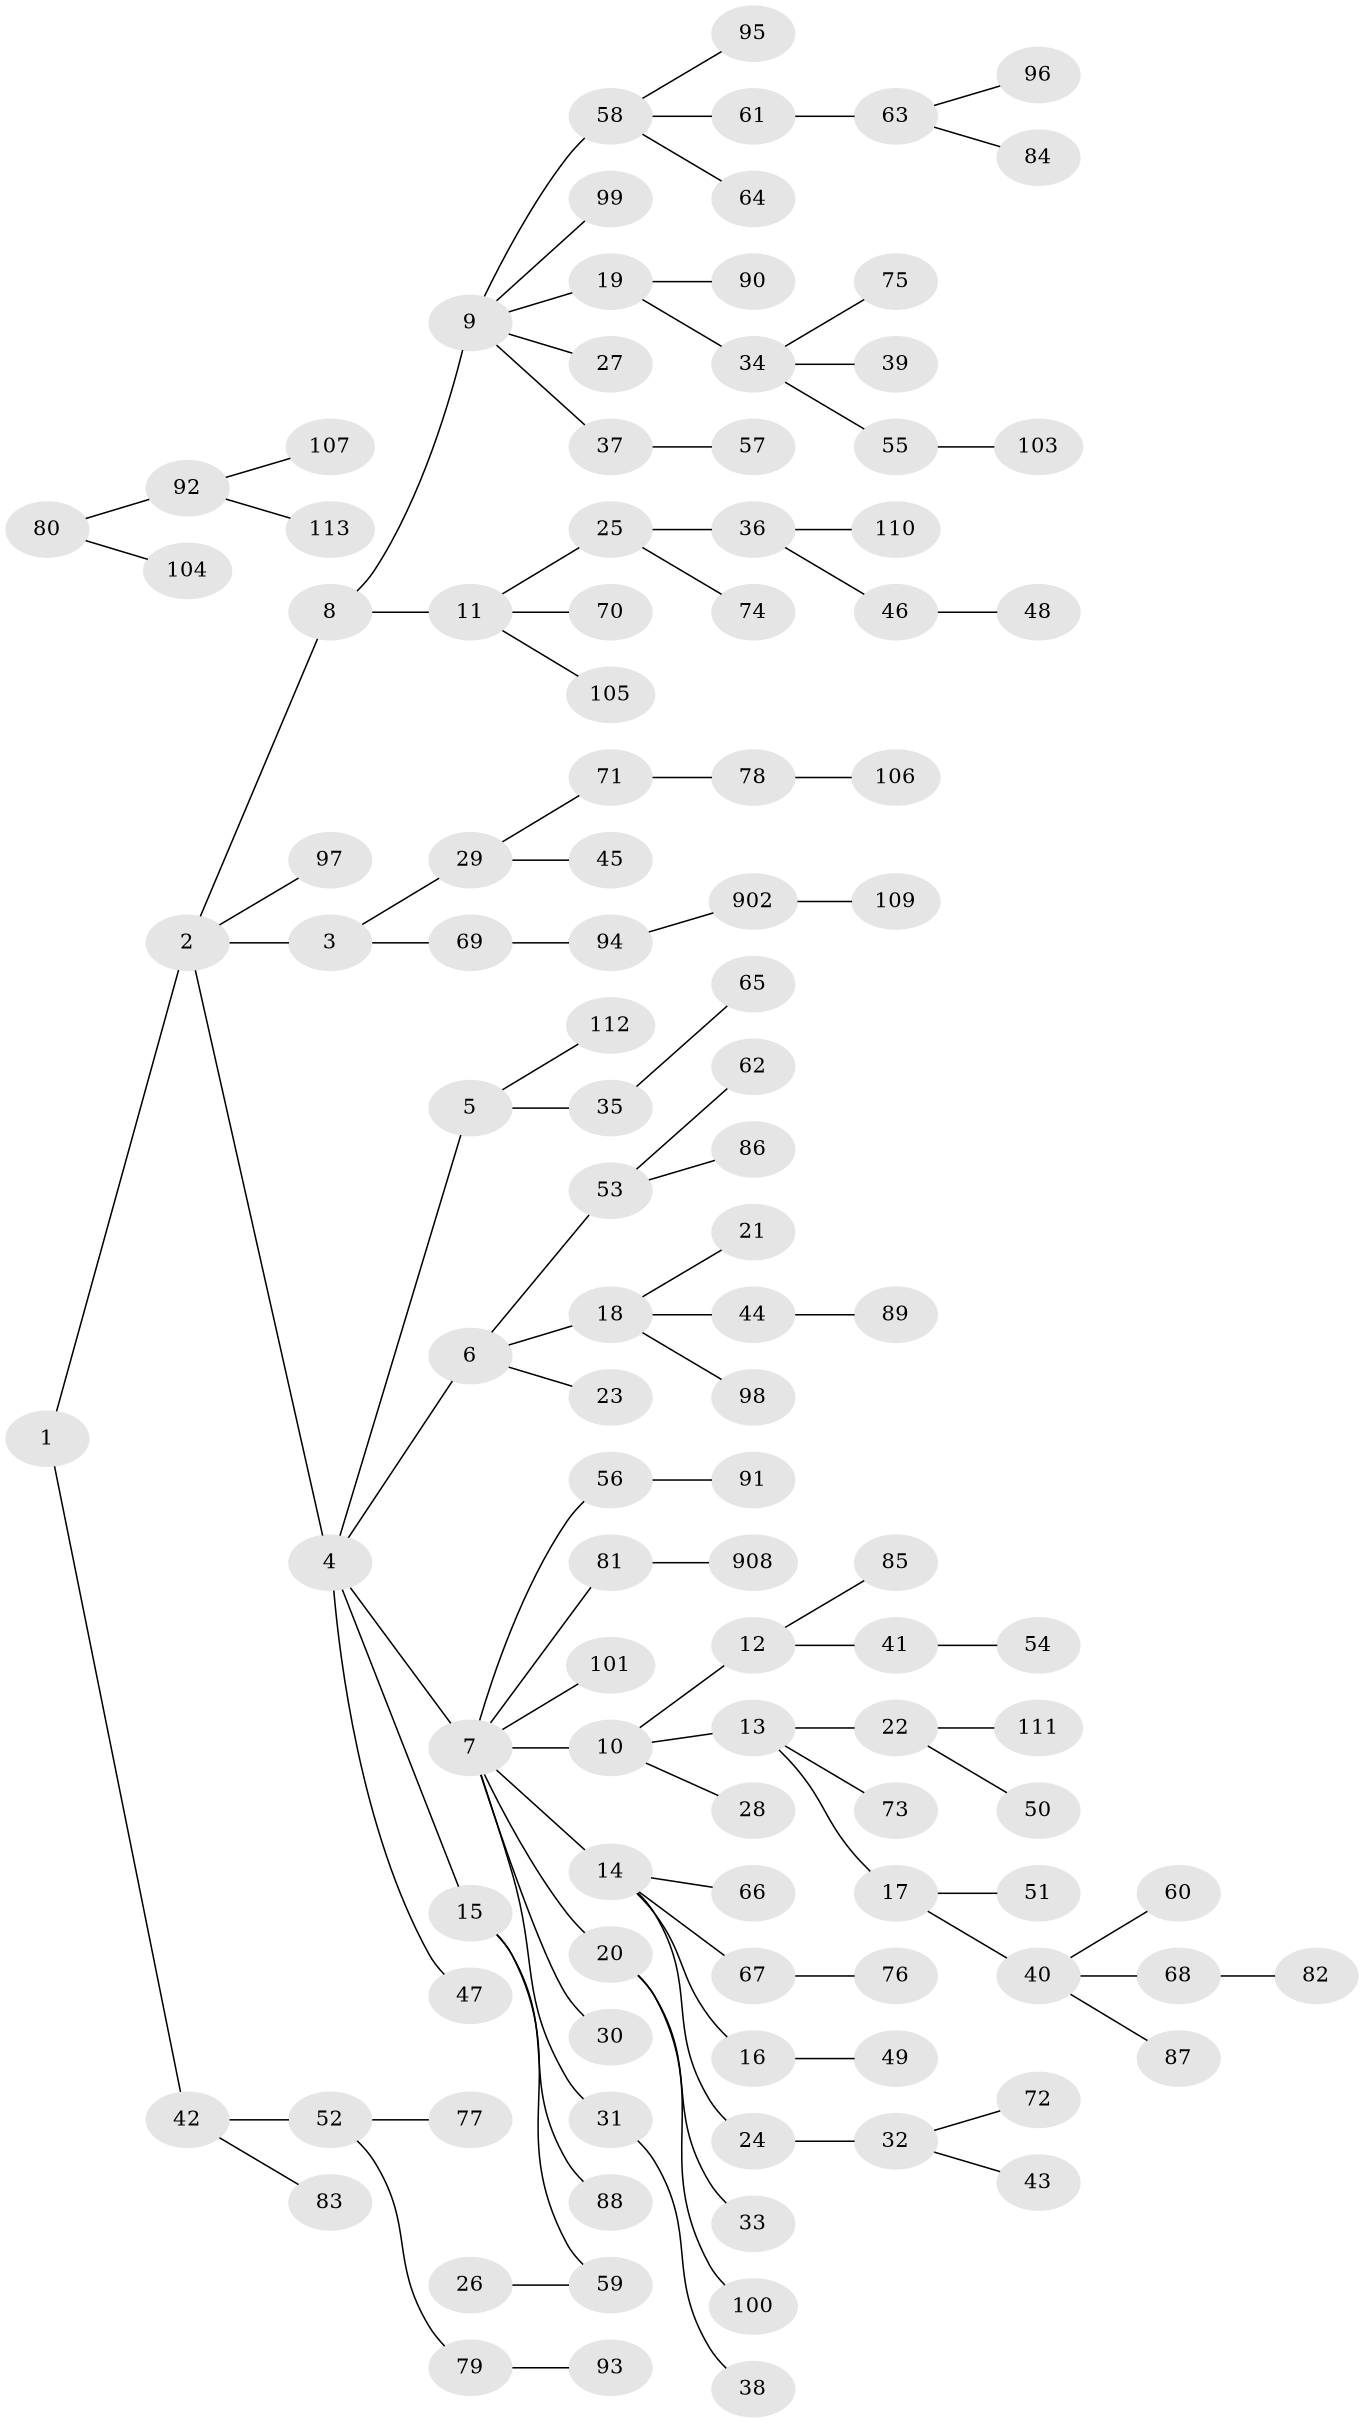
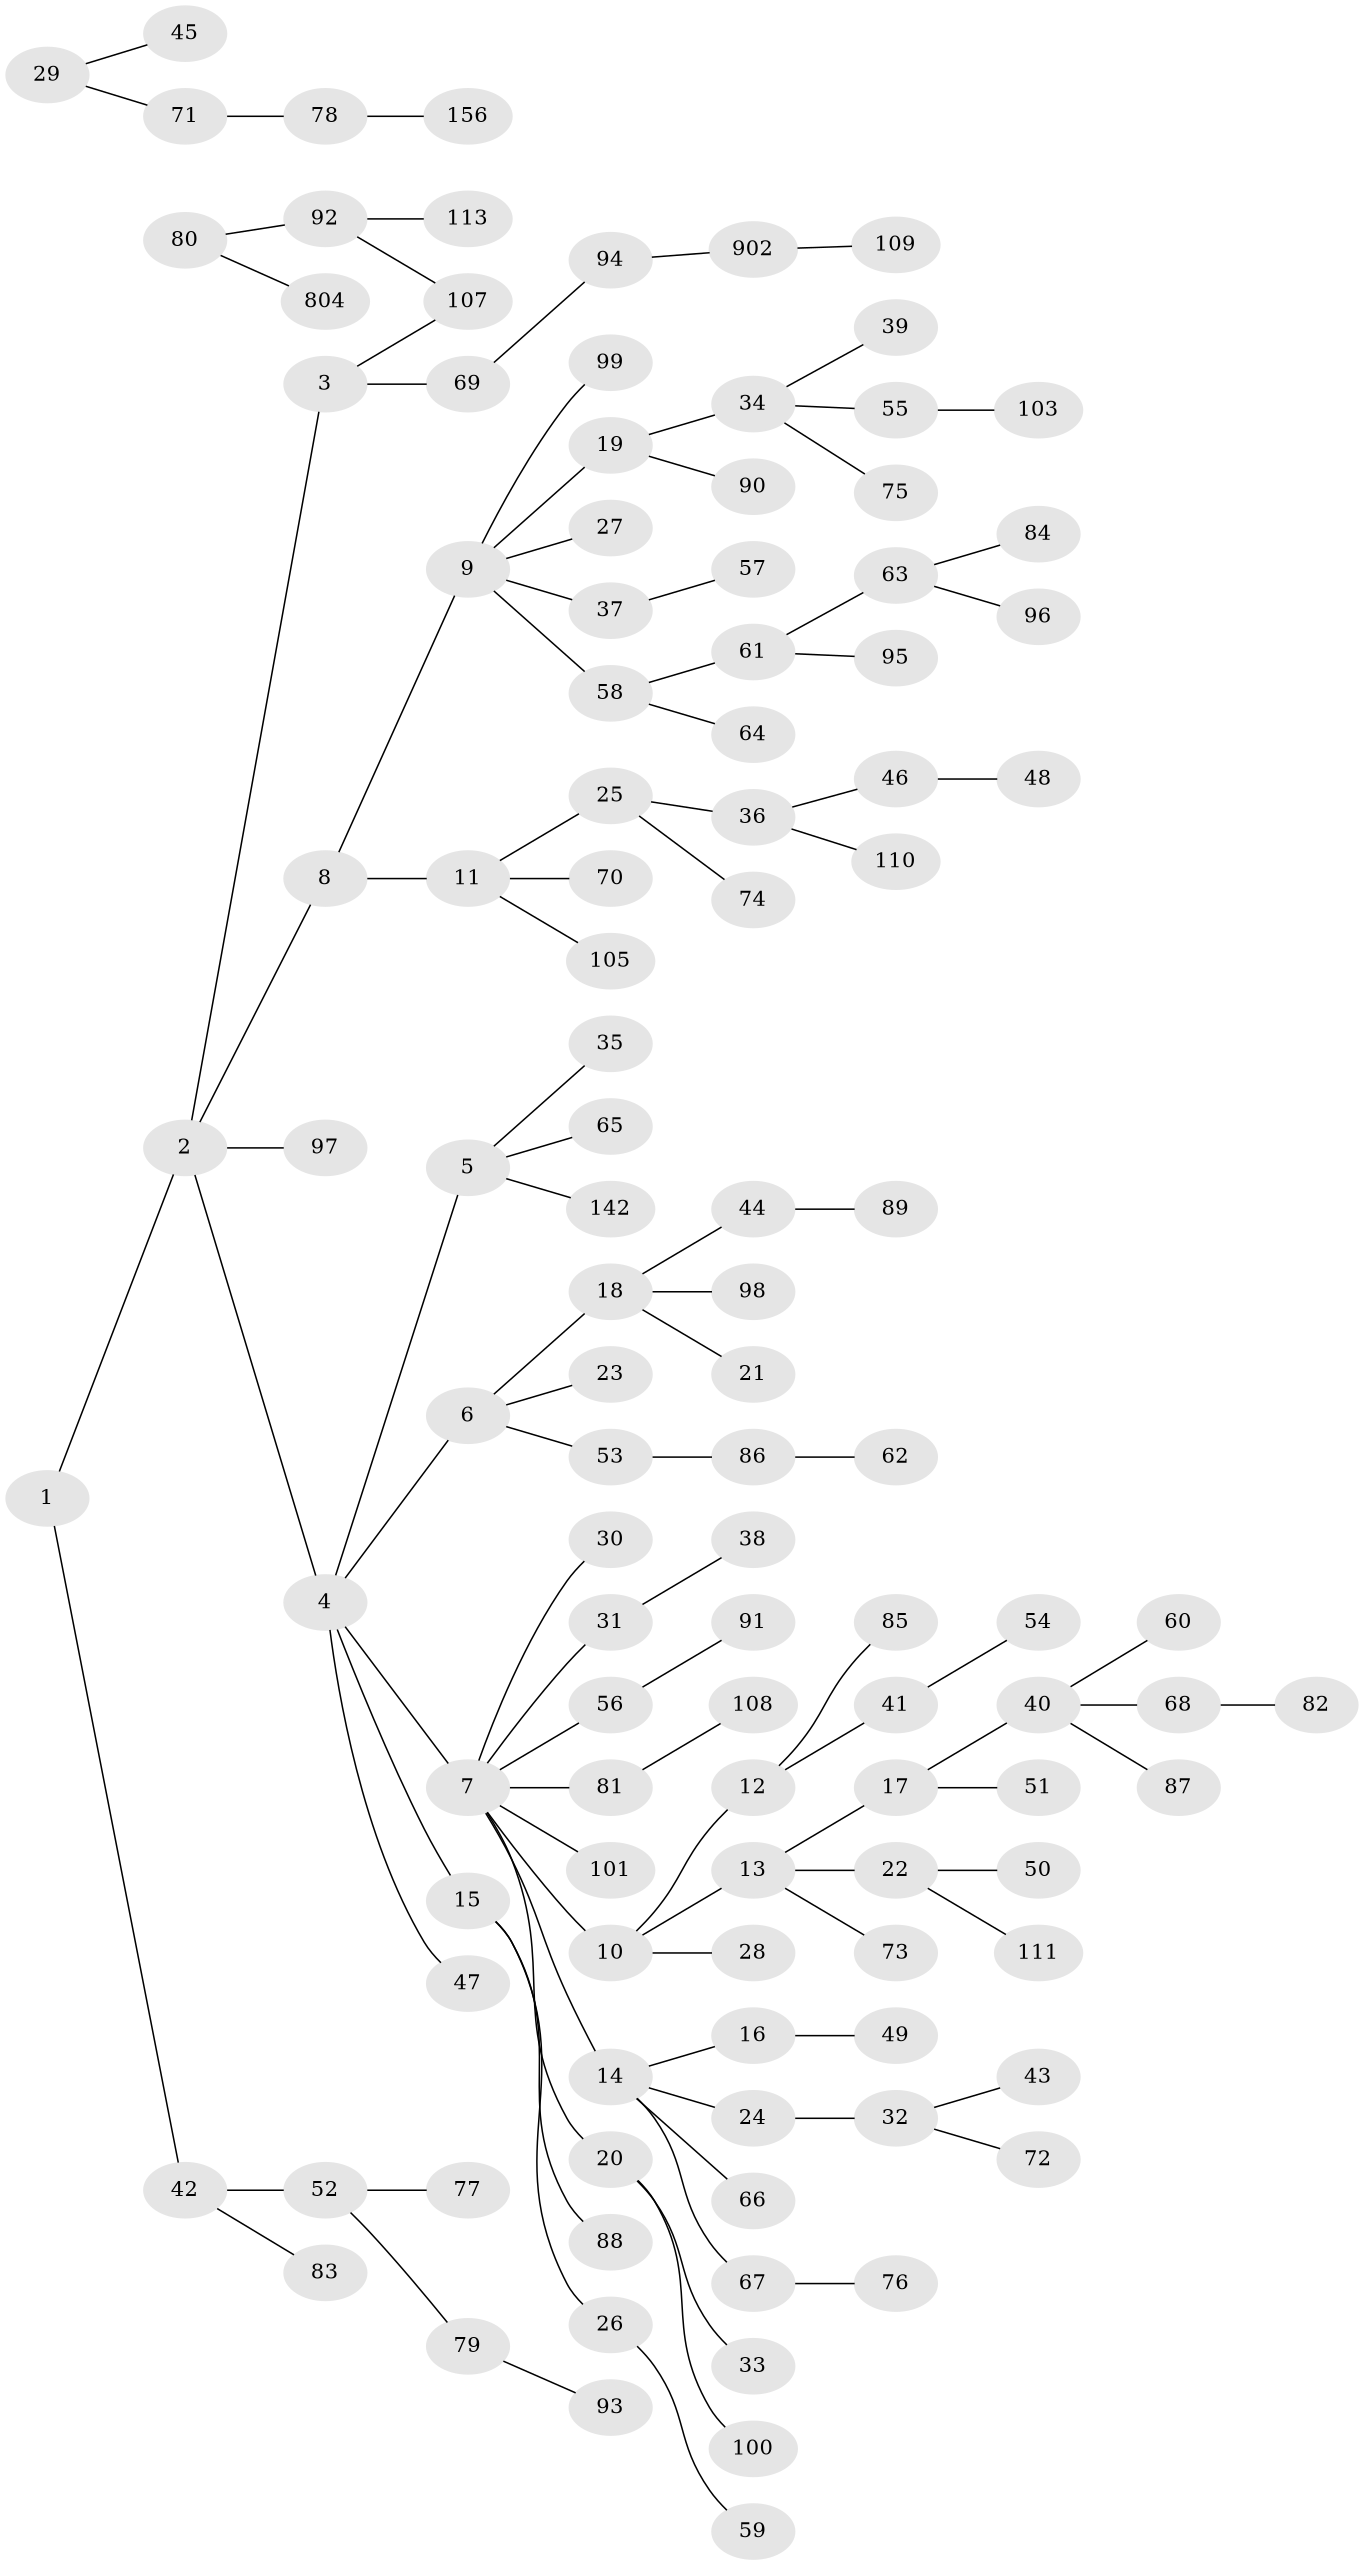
edge "95" -- "58": now "95" -- "61"
node "104": label "104" -> "804"
node "106": label "106" -> "156"
edge "29" -- "3": now "107" -- "3"
node "112": label "112" -> "142"
edge "65" -- "35": now "65" -- "5"
edge "62" -- "53": now "62" -- "86"
node "908": label "908" -> "108"
edge "15" -- "59": now "15" -- "26"
